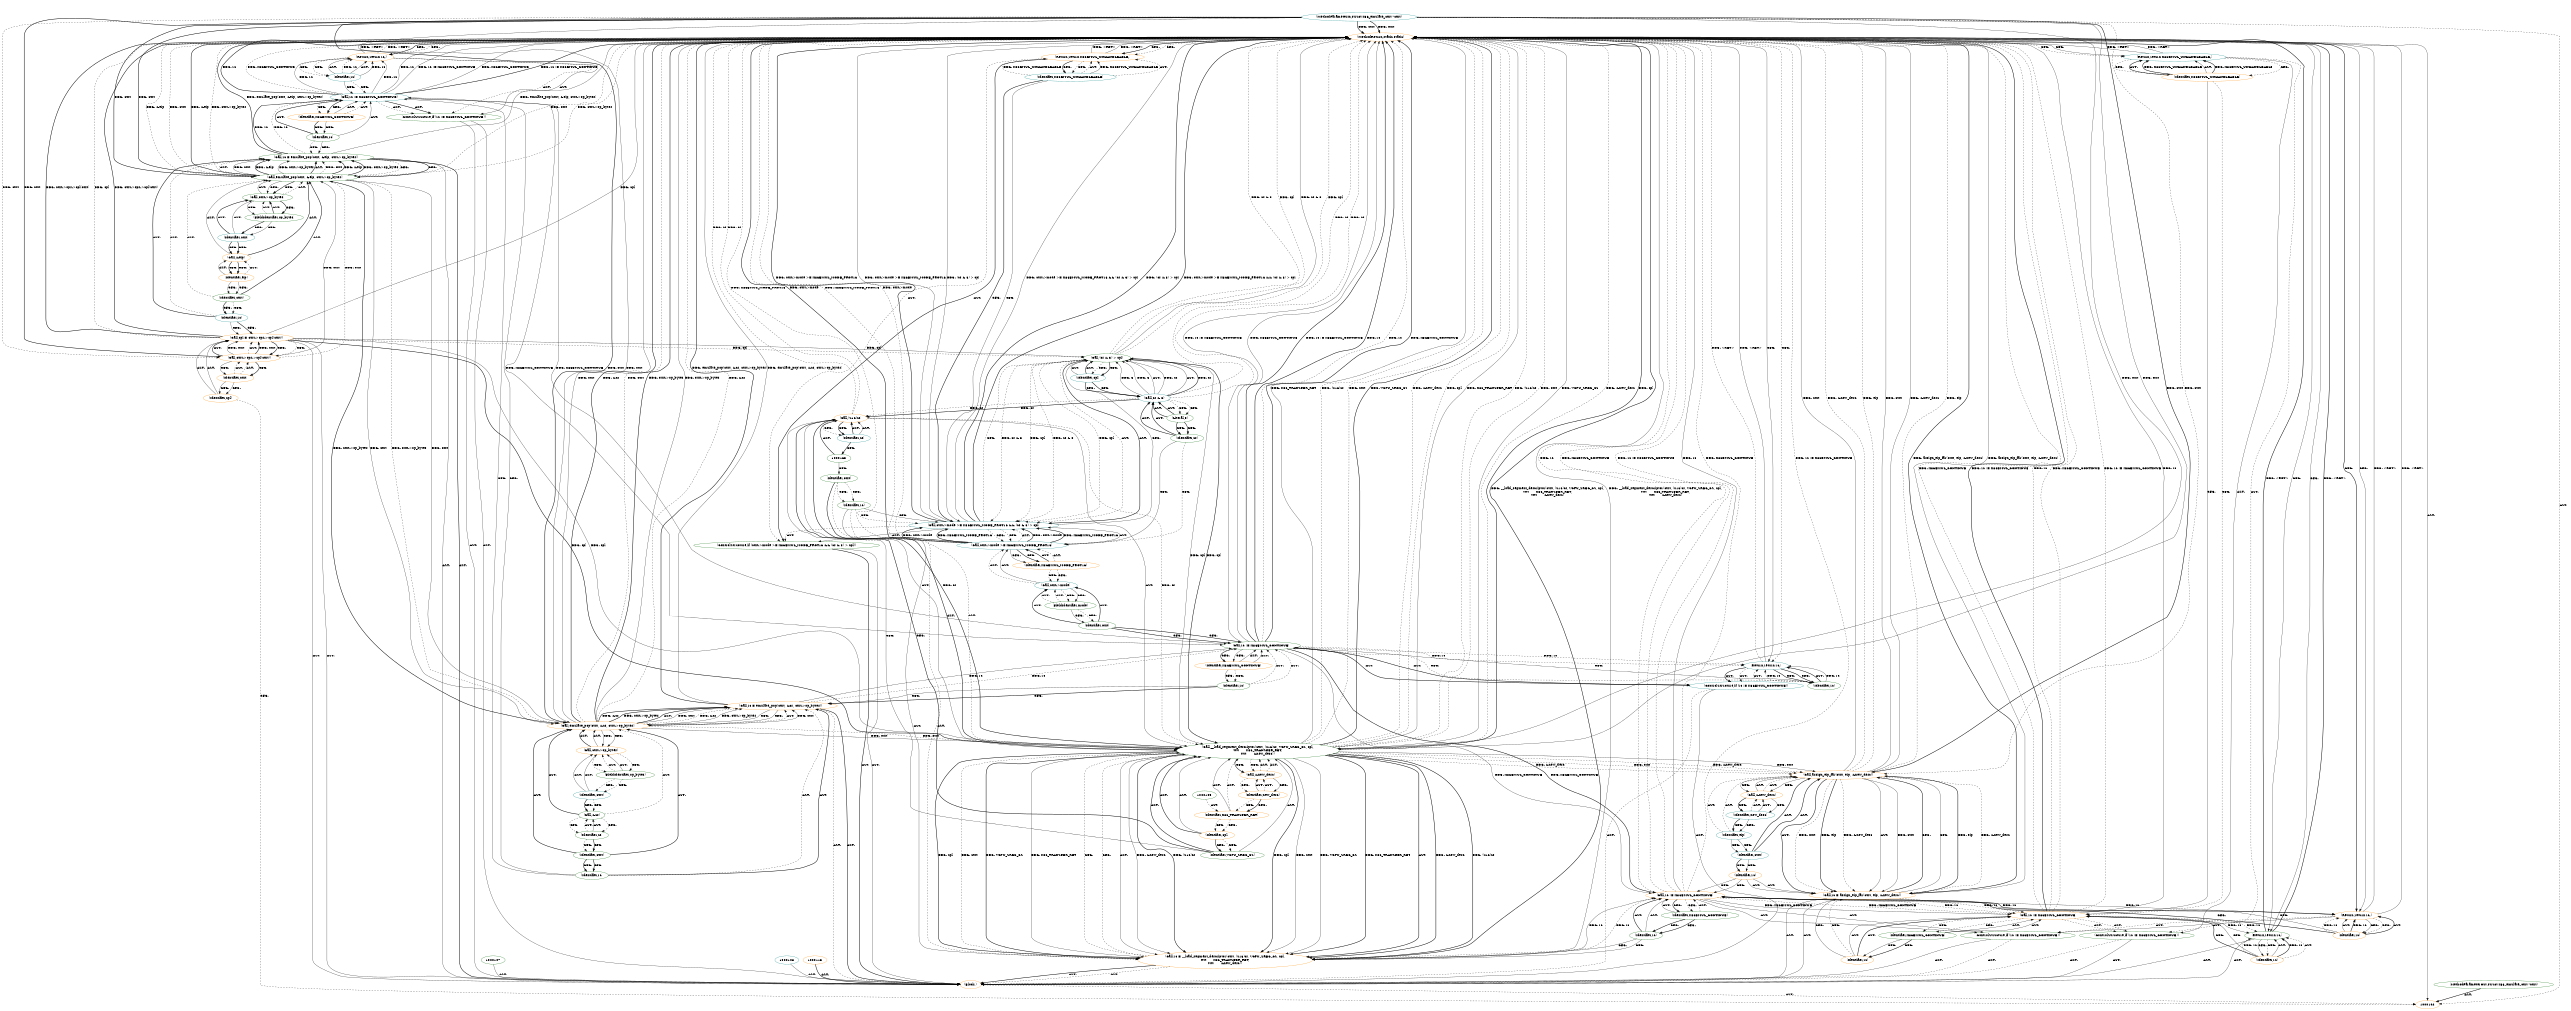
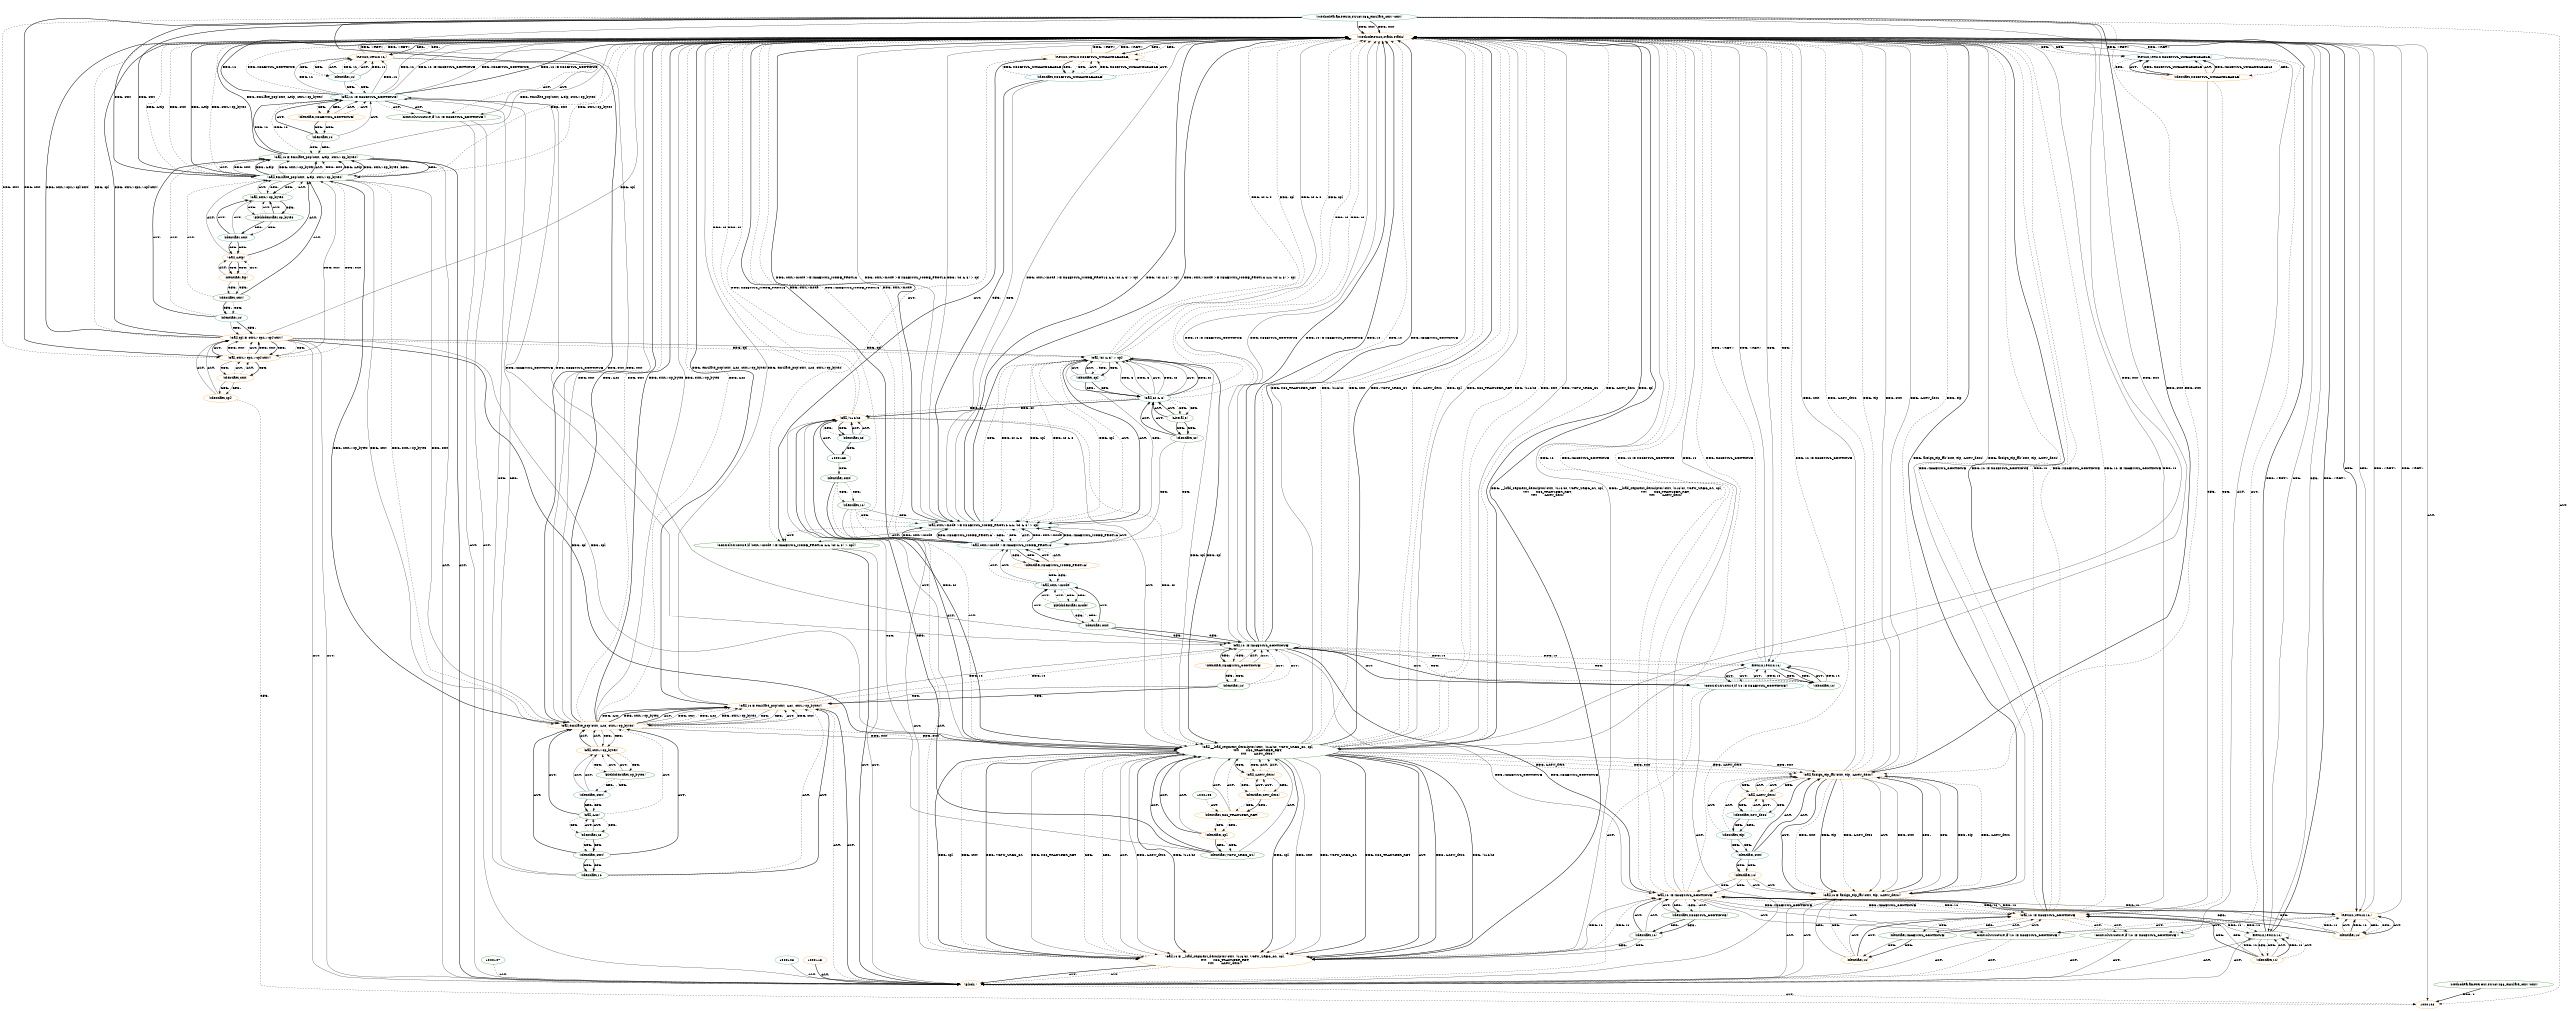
edge "1000107" -> "(Block,)": style solid -> dashed
edge "(MethodParameterOut,struct x86_emulate_ctxt *ctxt)" -> "1000102": label "AST: " -> "DDG: 3"
